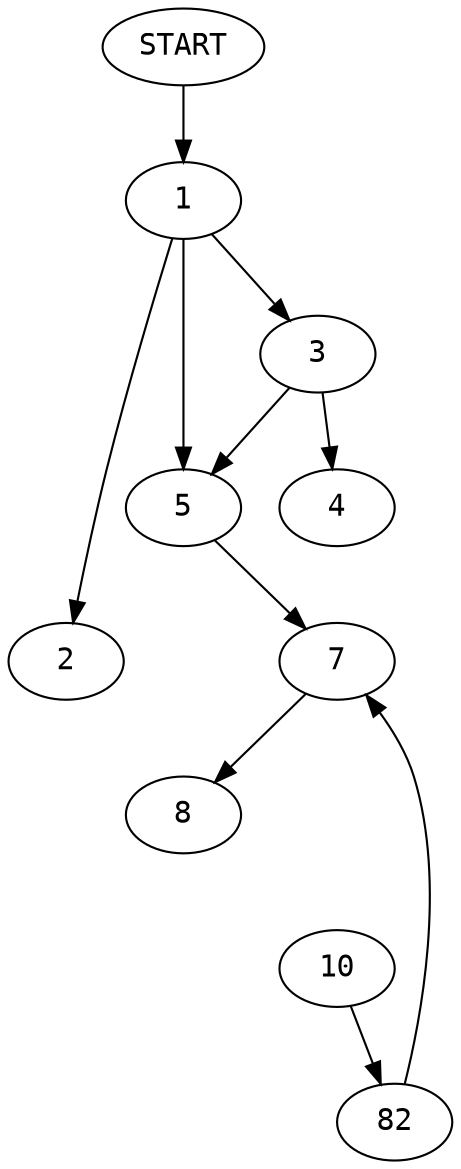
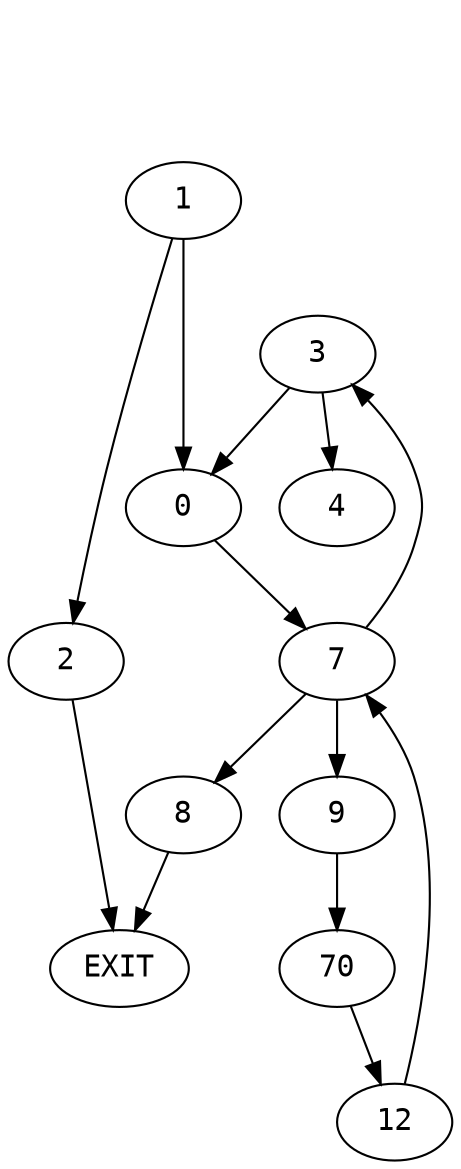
node "START": removed
edge "1" -> "3": now "7" -> "3"
node "5": label "5" -> "0"
node "9": added
node "EXIT": added
node "10": label "10" -> "70"
node "82": label "82" -> "12"
